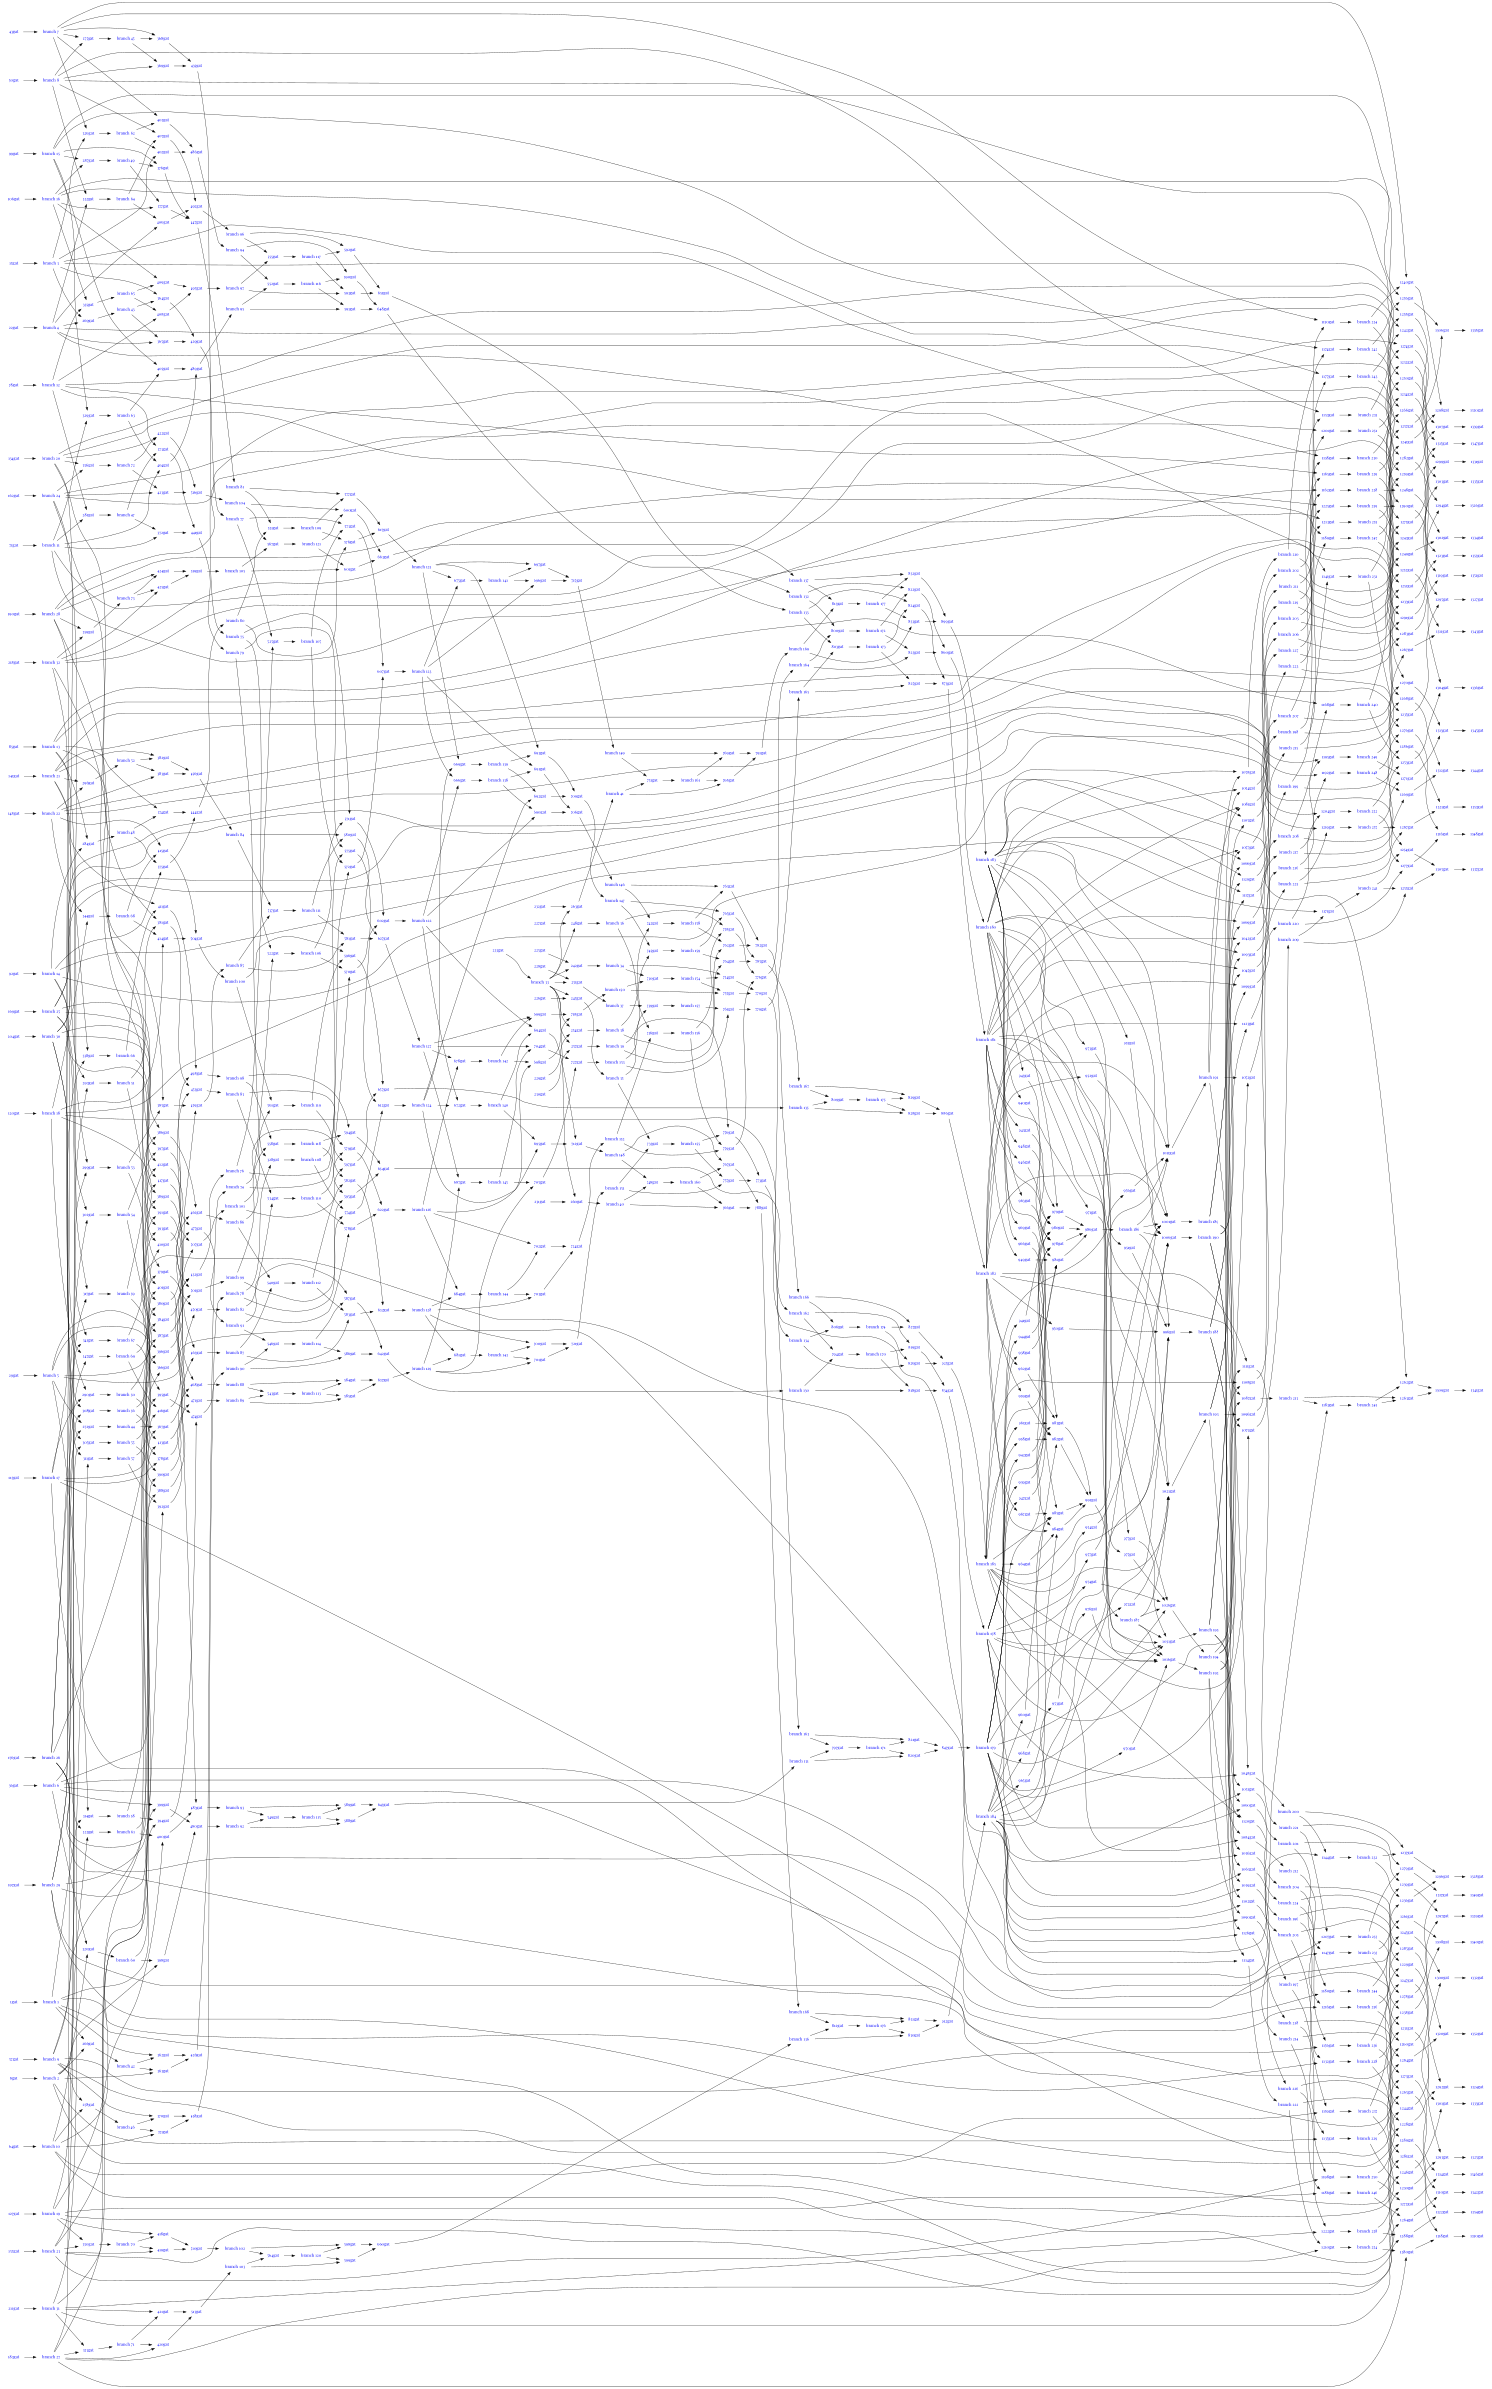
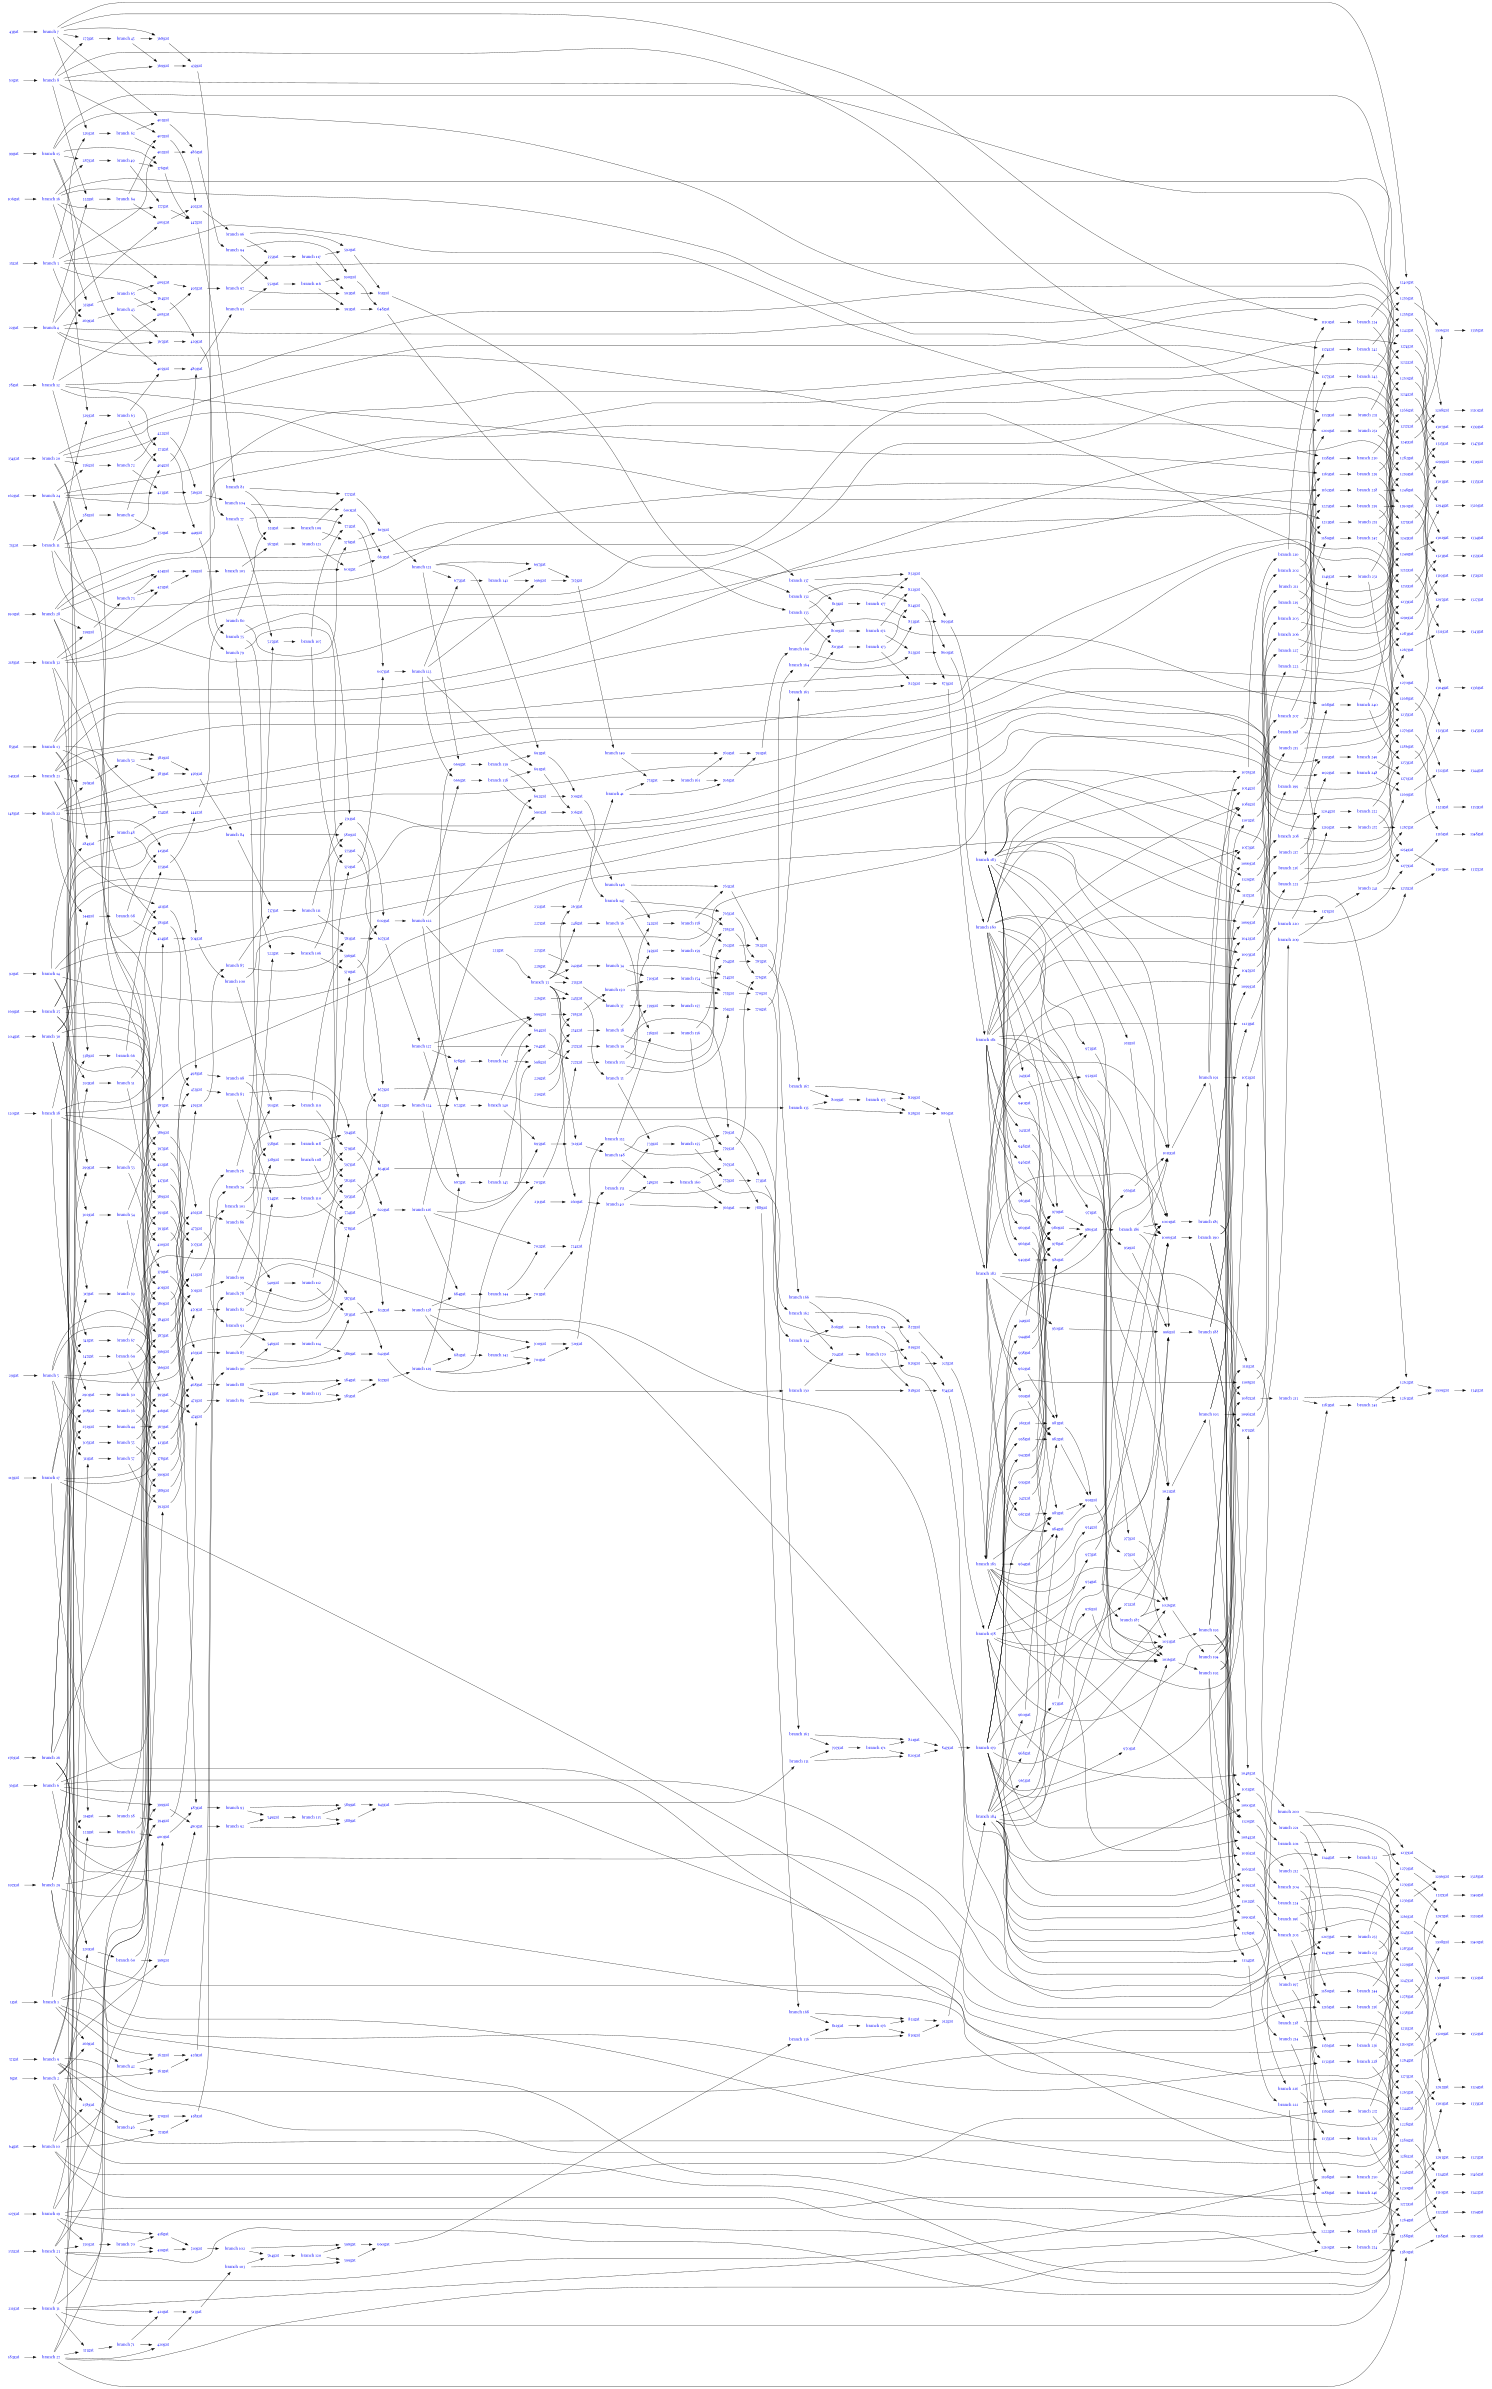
edge "branch 212" -> "1261gat": added
